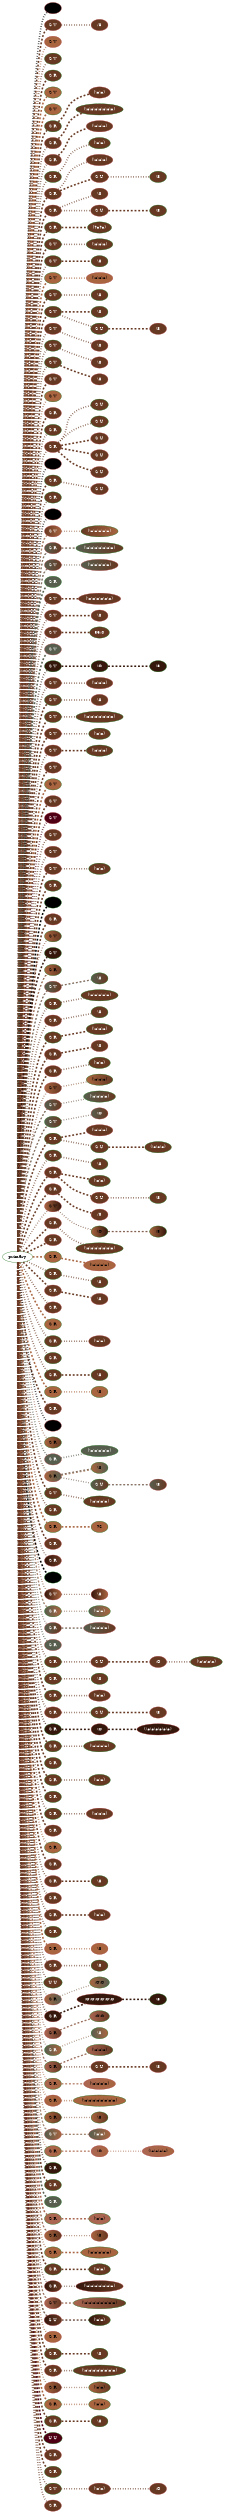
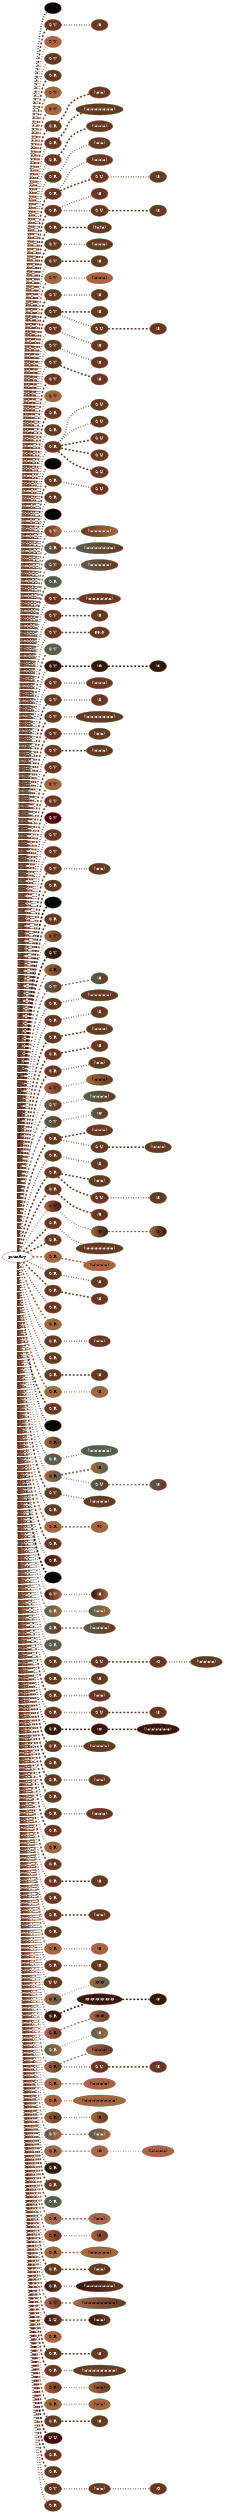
node "35:0": color darkgreen -> brown
node "primary": color darkgreen -> brown
